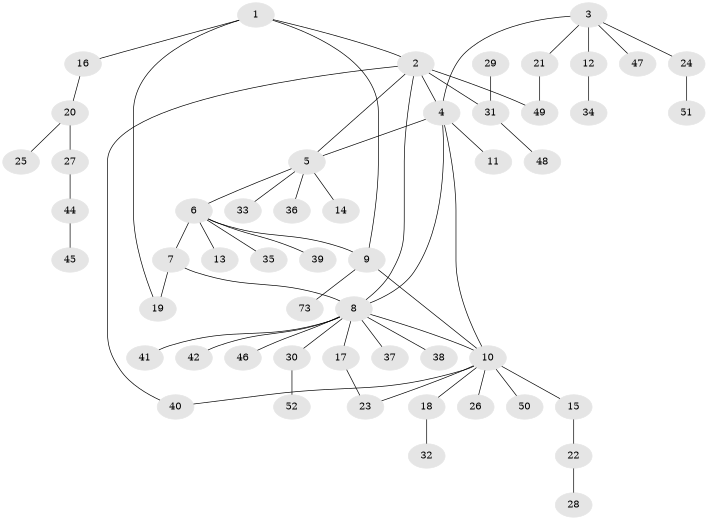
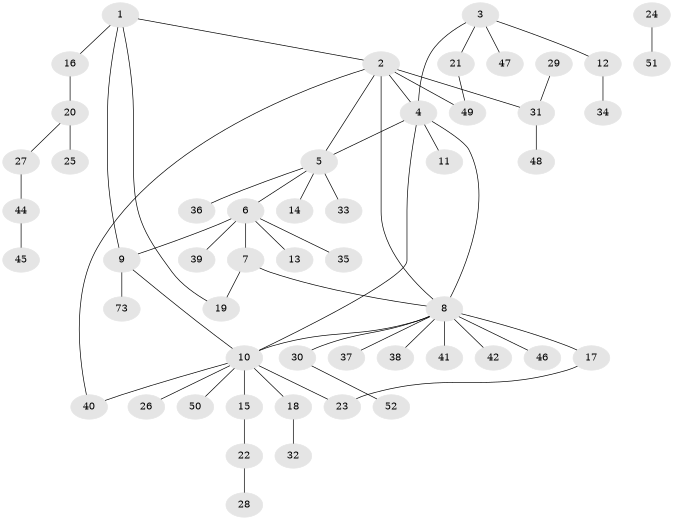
edge "3" -- "24": removed
